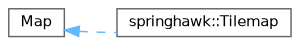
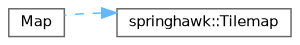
edge "springhawk::Tilemap" -> "Map": reversed
